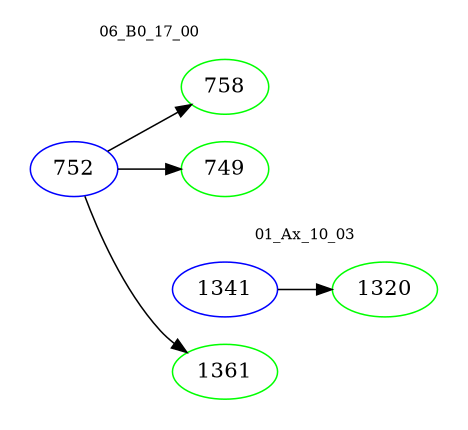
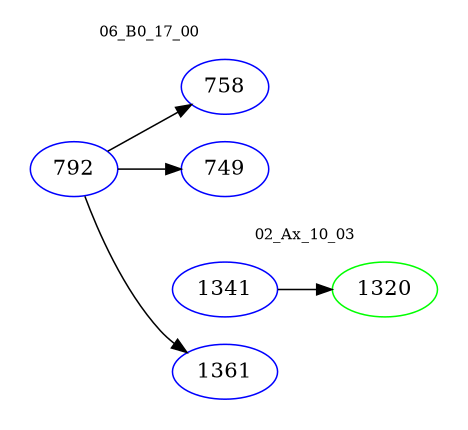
node "758": color green -> blue
node "752": label "752" -> "792"
node "749": color green -> blue
cluster "01_Ax_10_03": label "01_Ax_10_03" -> "02_Ax_10_03"
node "1361": color green -> blue
